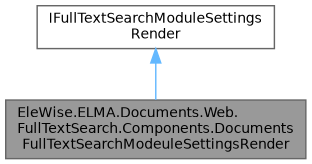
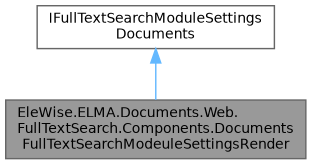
node "IFullTextSearchModuleSettings Render": label "IFullTextSearchModuleSettings Render" -> "IFullTextSearchModuleSettings Documents"
